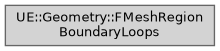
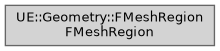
node "UE::Geometry::FMeshRegion BoundaryLoops": label "UE::Geometry::FMeshRegion BoundaryLoops" -> "UE::Geometry::FMeshRegion FMeshRegion"
